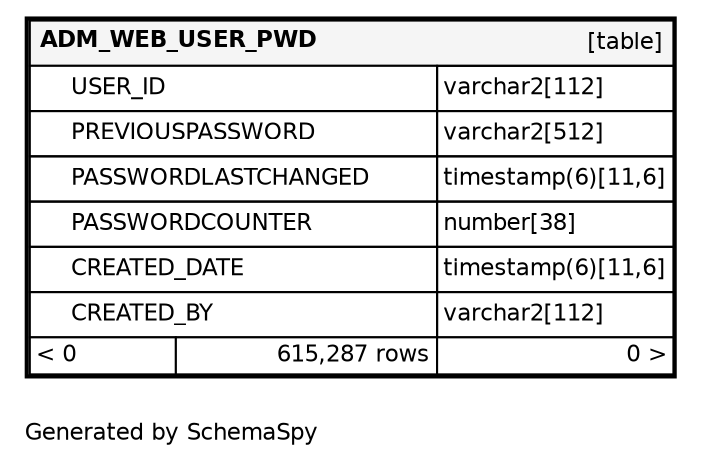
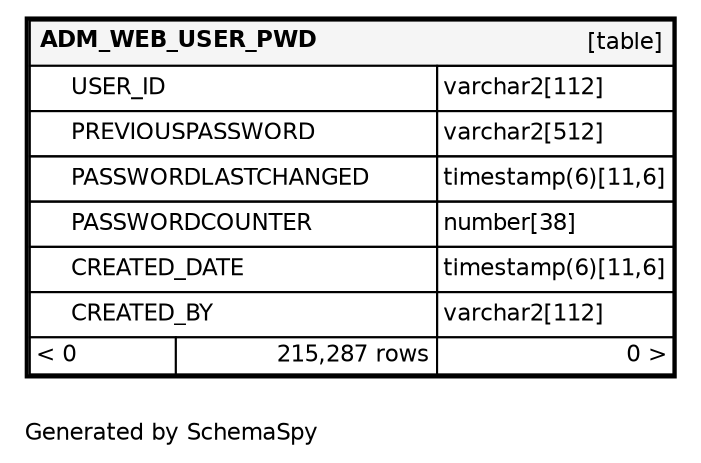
node "ADM_WEB_USER_PWD": text "615,287 rows" -> "215,287 rows"
